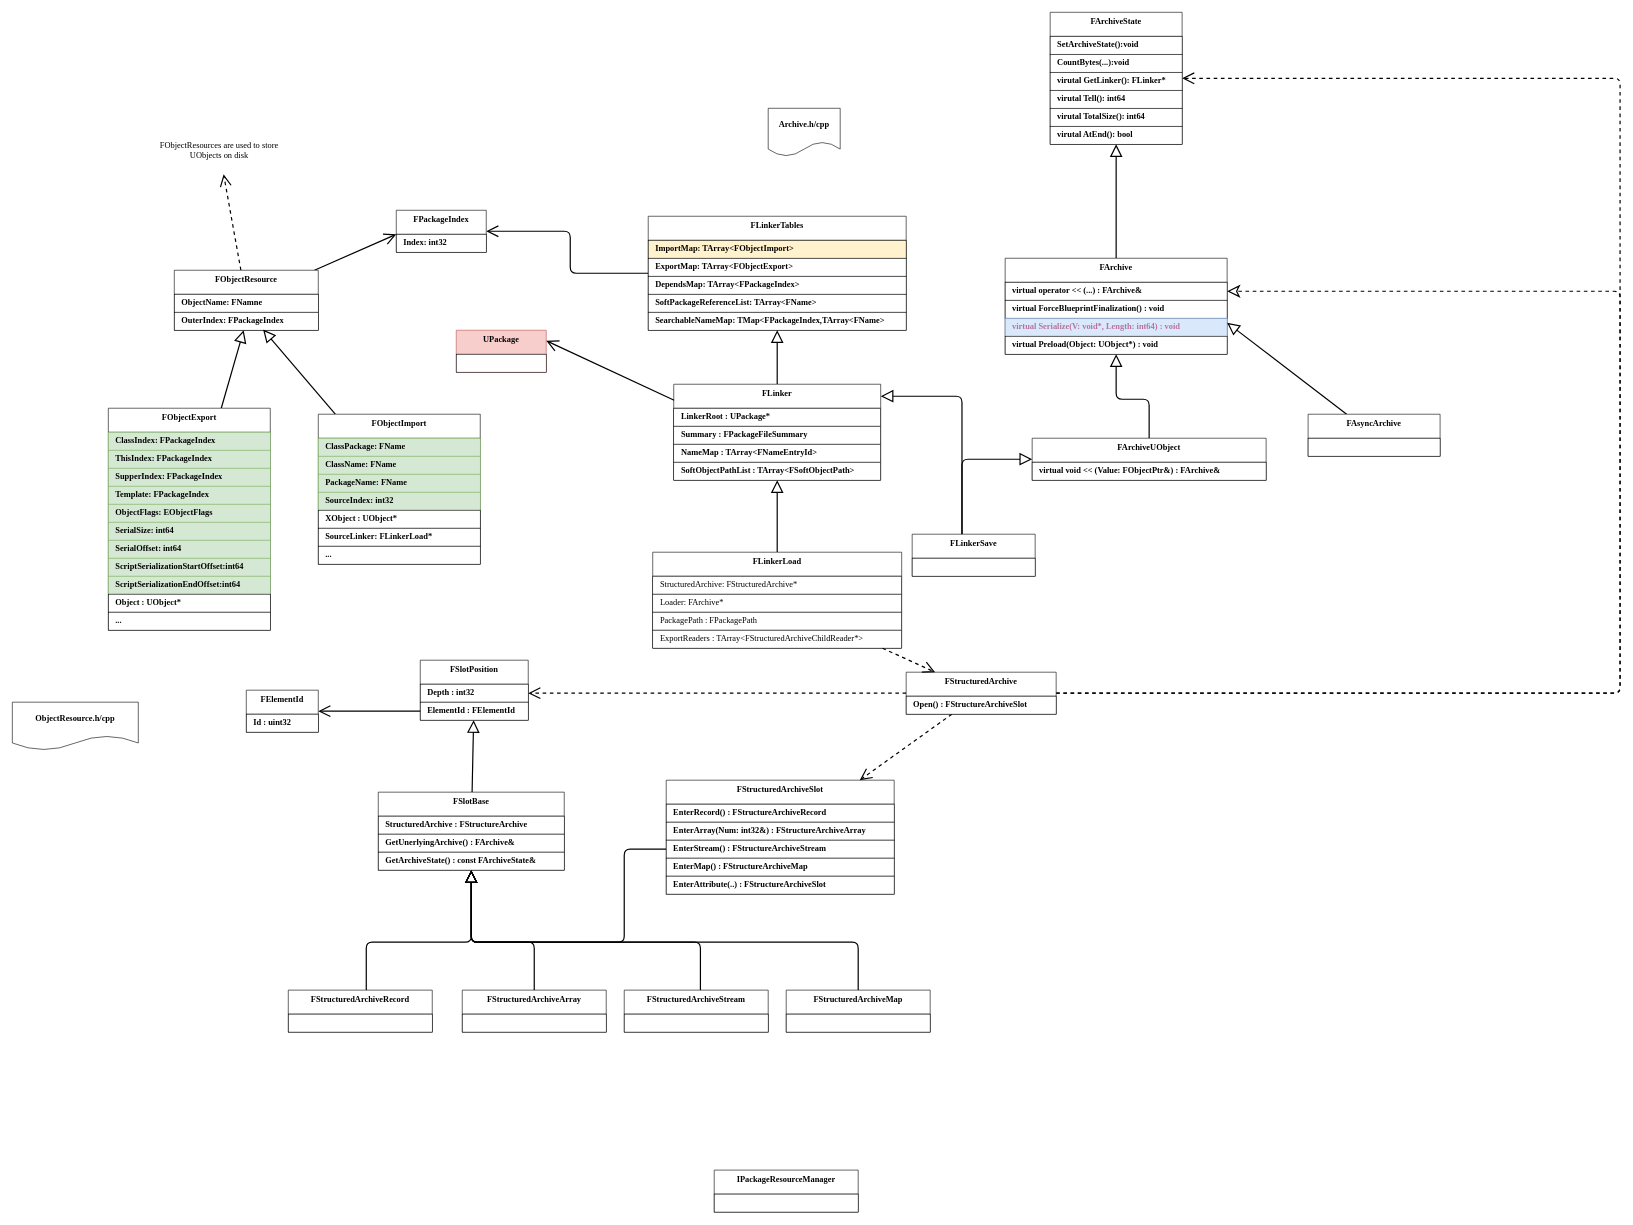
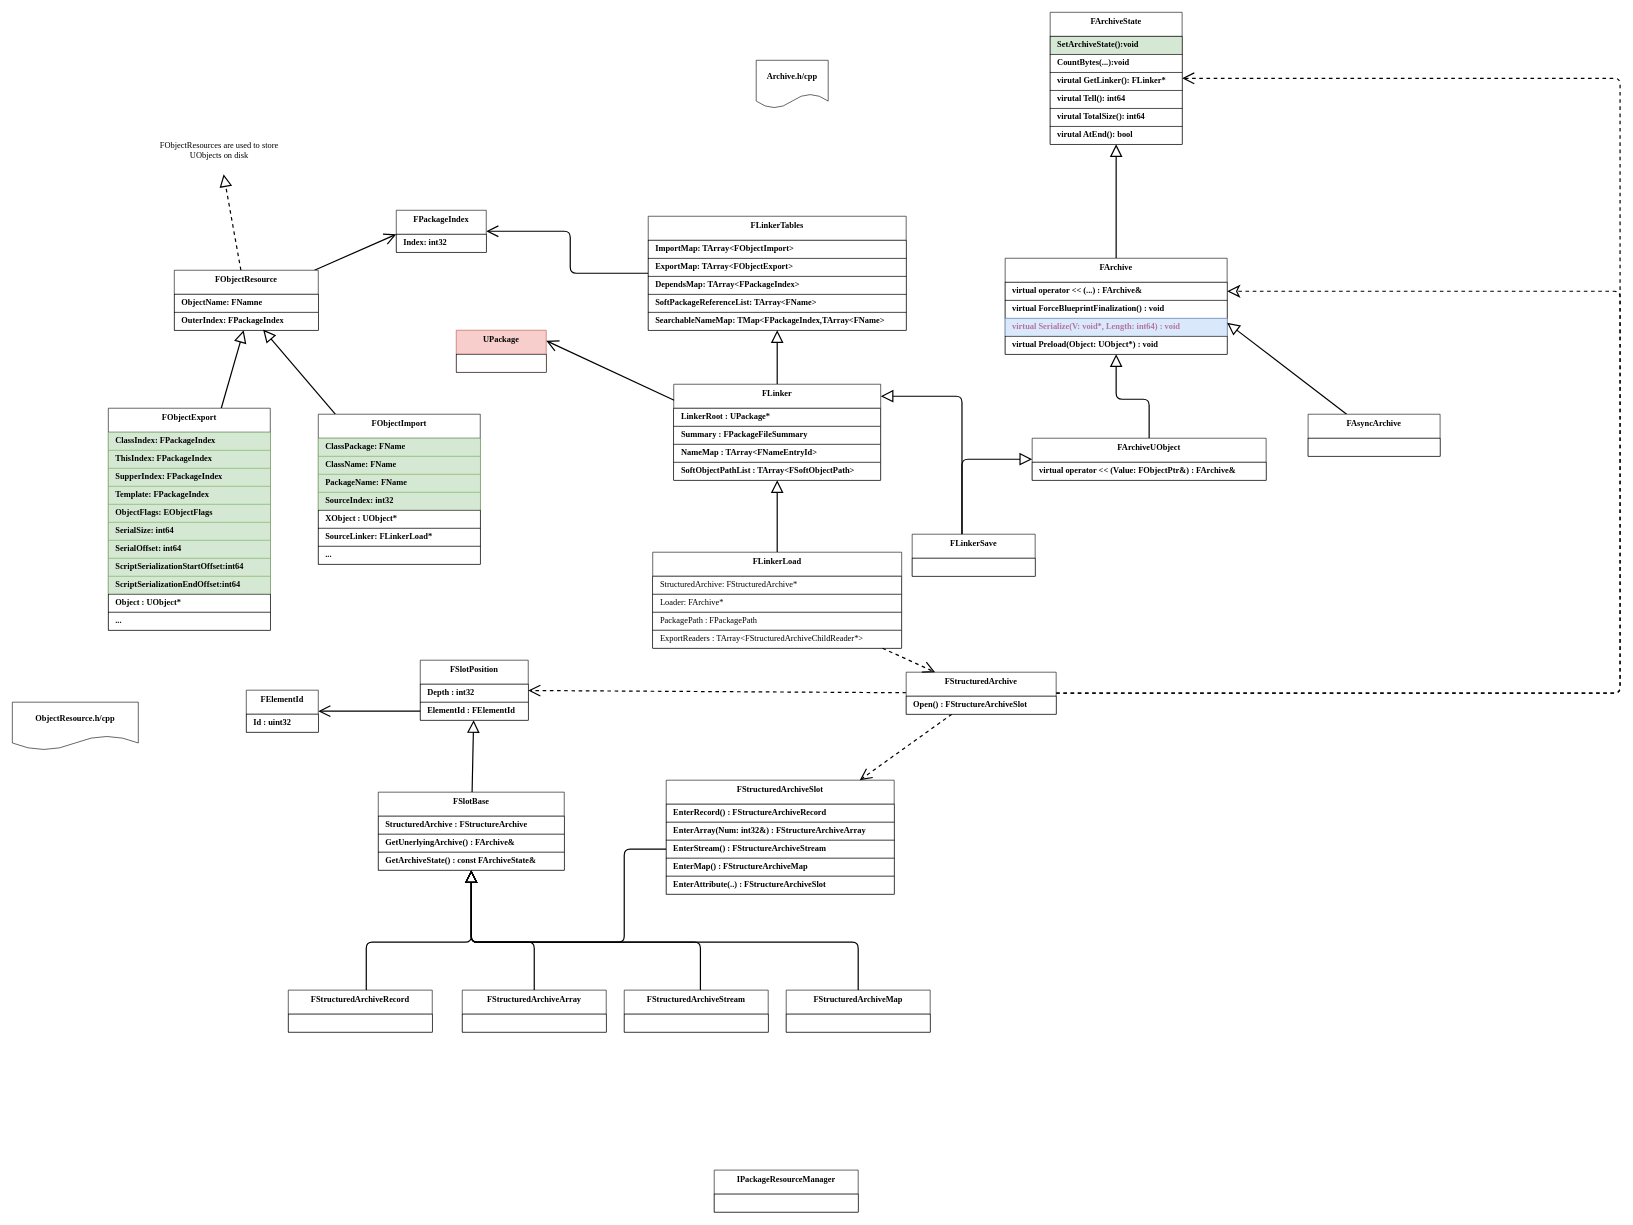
node "SetArchiveState():void": fillcolor #ffffff -> #d5e8d4
node "Archive.h/cpp": moved (804, 132) -> (792, 84)
edge "FObjectResource" -> "FObjectResources are used to store UObjects on disk": arrowhead open -> block
node "ImportMap: TArray<FObjectImport>": fillcolor #fff2cc -> #ffffff
node "virtual void << (Value: FObjectPtr&) : FArchive&": label "virtual void << (Value: FObjectPtr&) : FArchive&" -> "virtual operator << (Value: FObjectPtr&) : FArchive&"
edge "FStructuredArchive" -> "Depth : int32": now "FStructuredArchive" -> "FSlotPosition"
